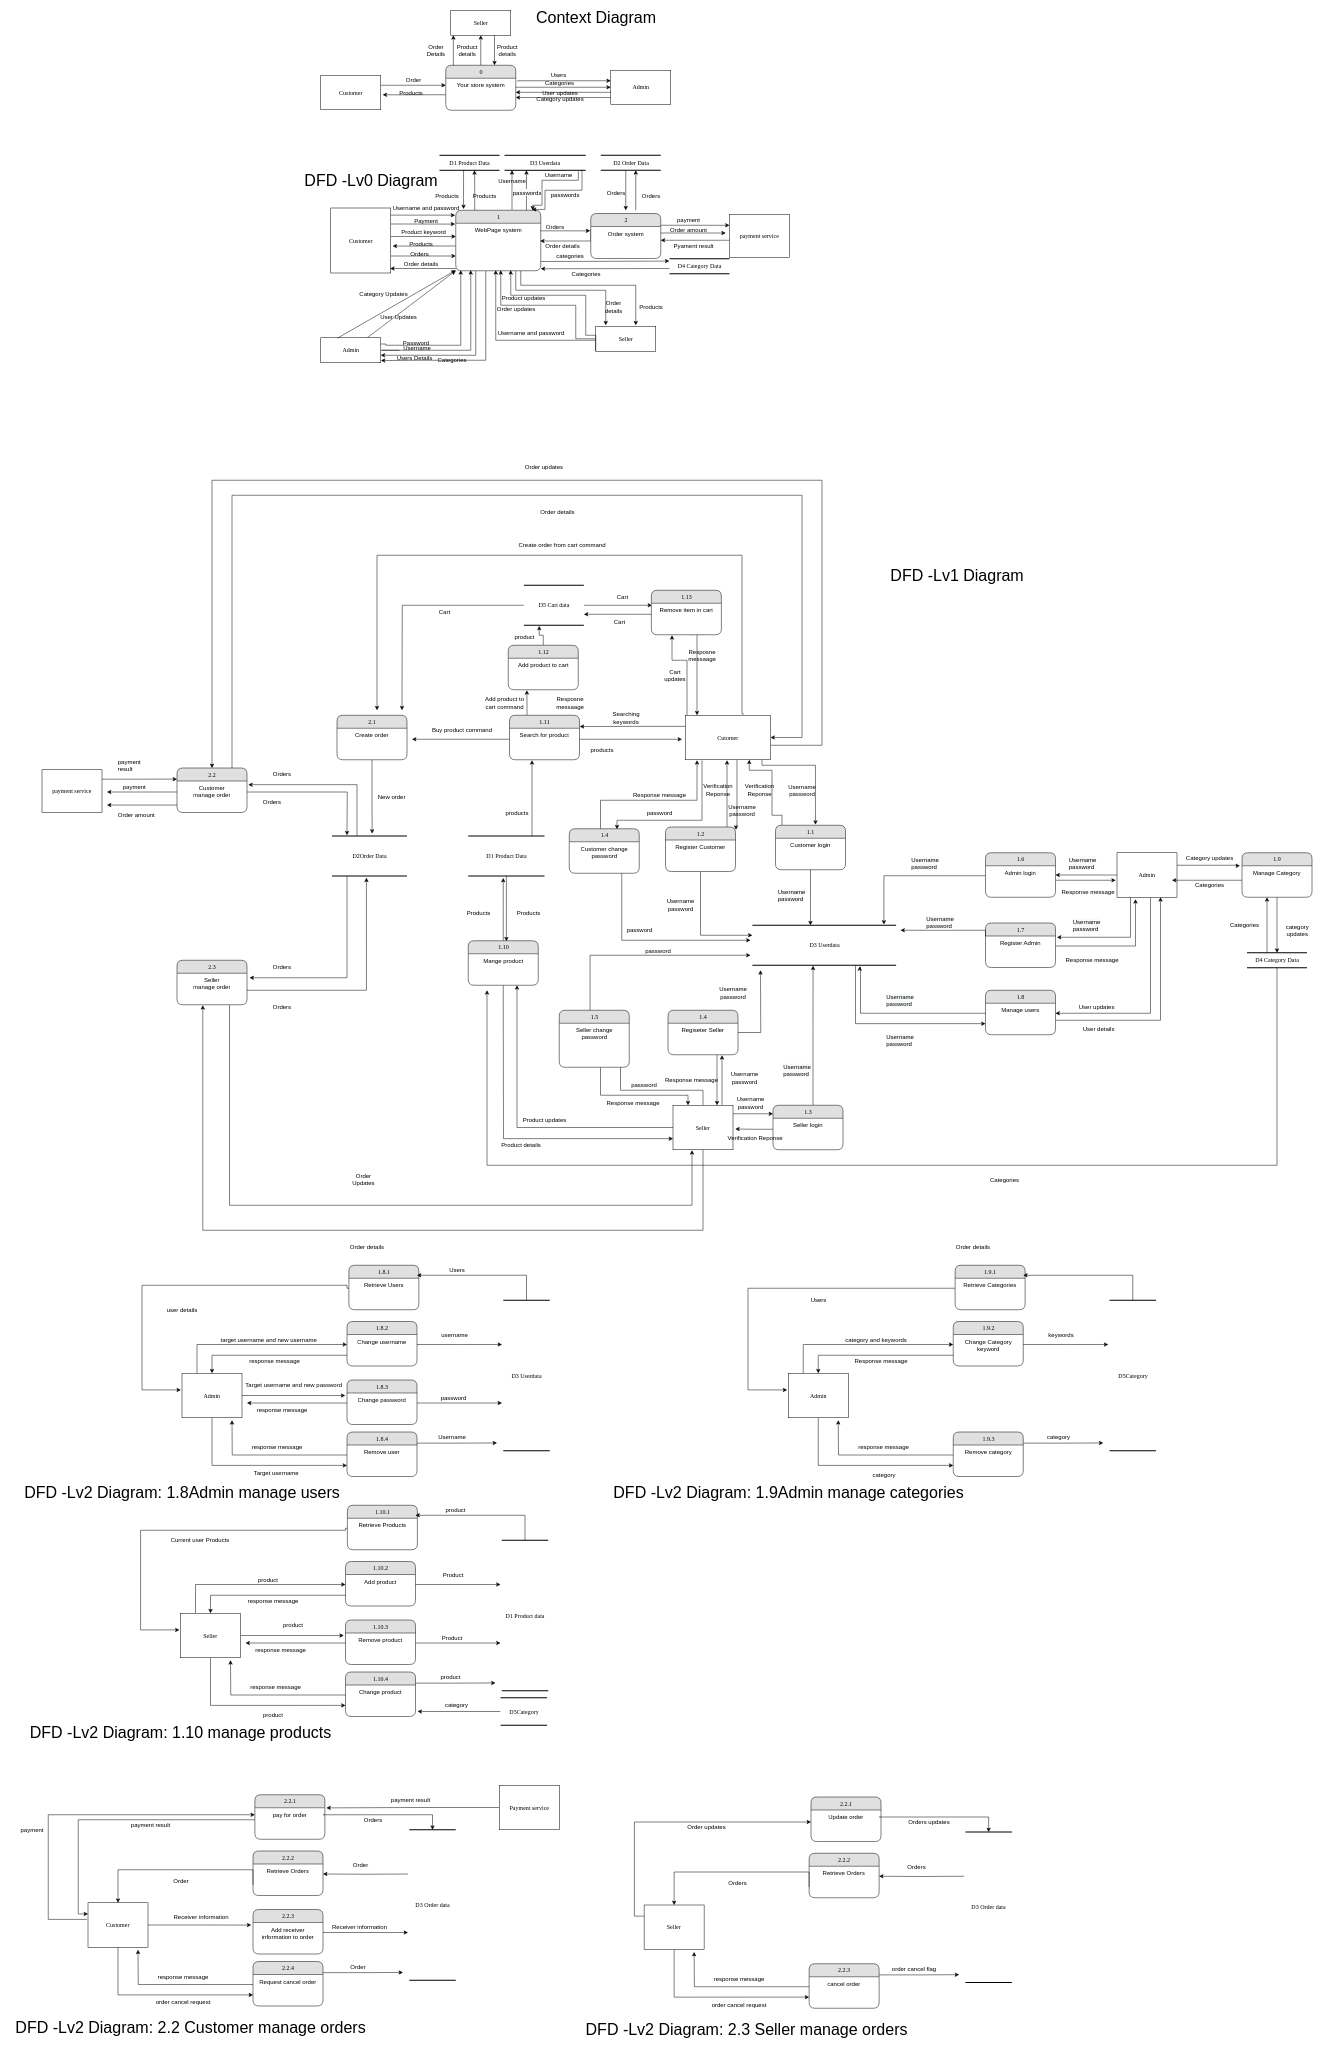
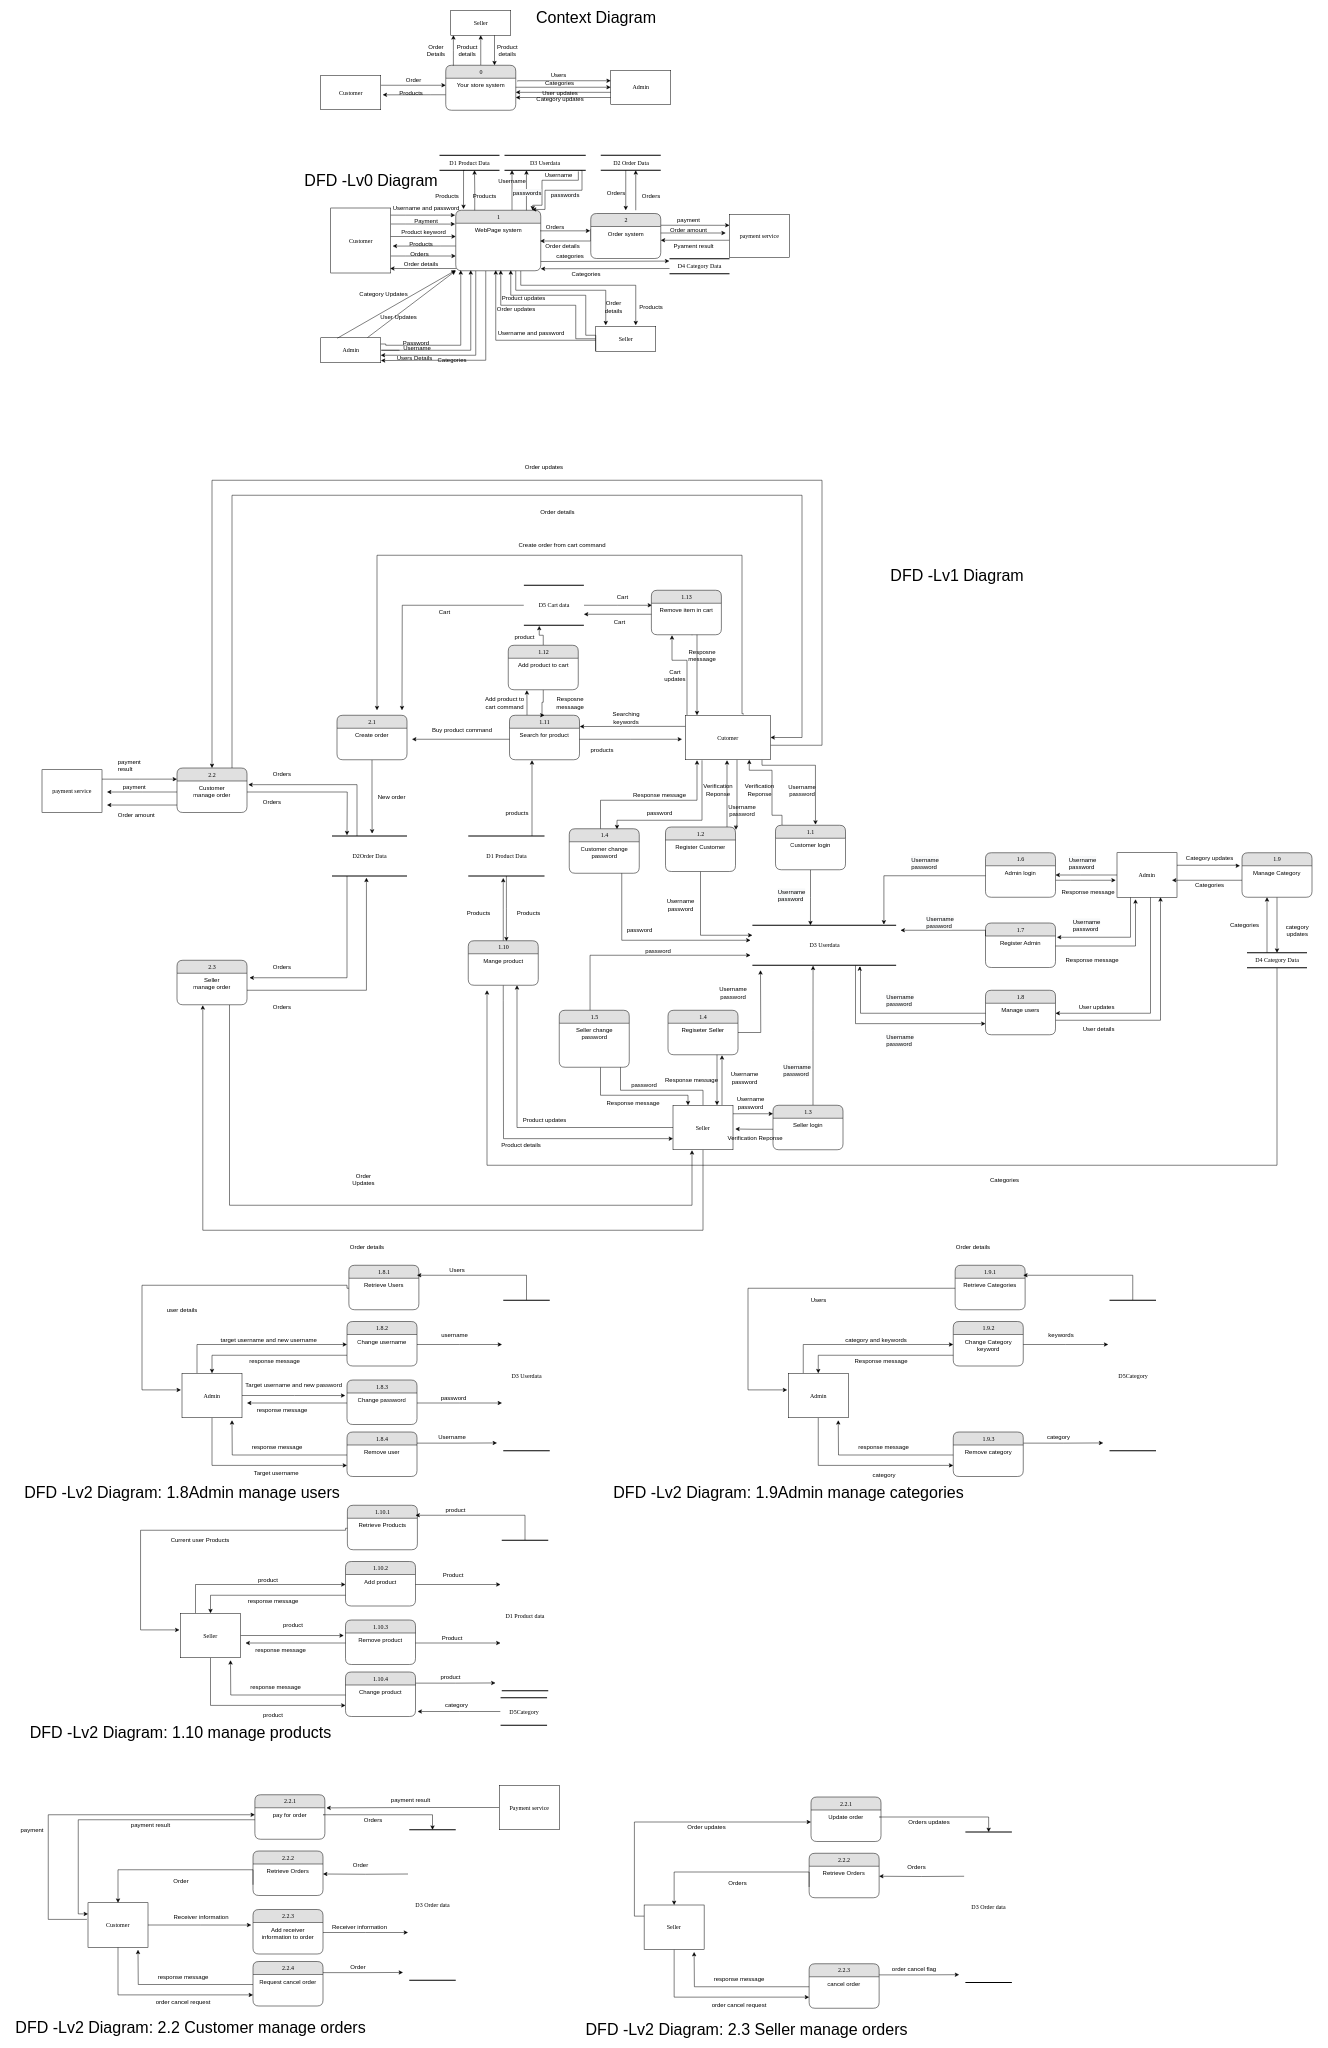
edge "1.12" -> "1.11": added
